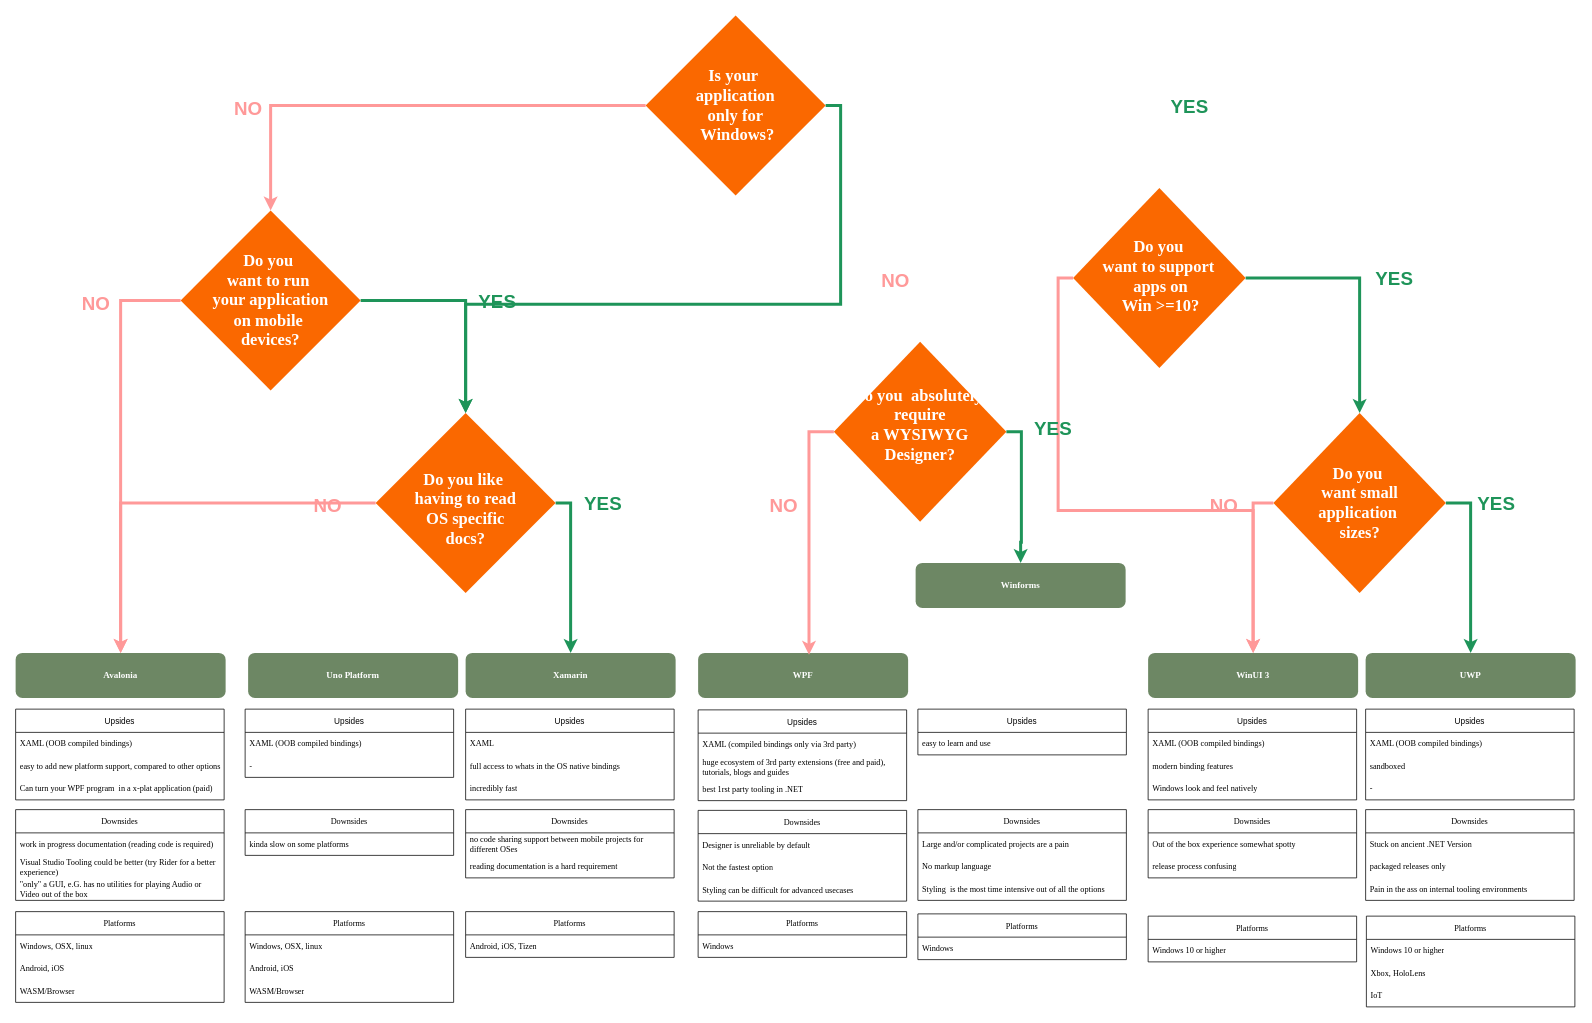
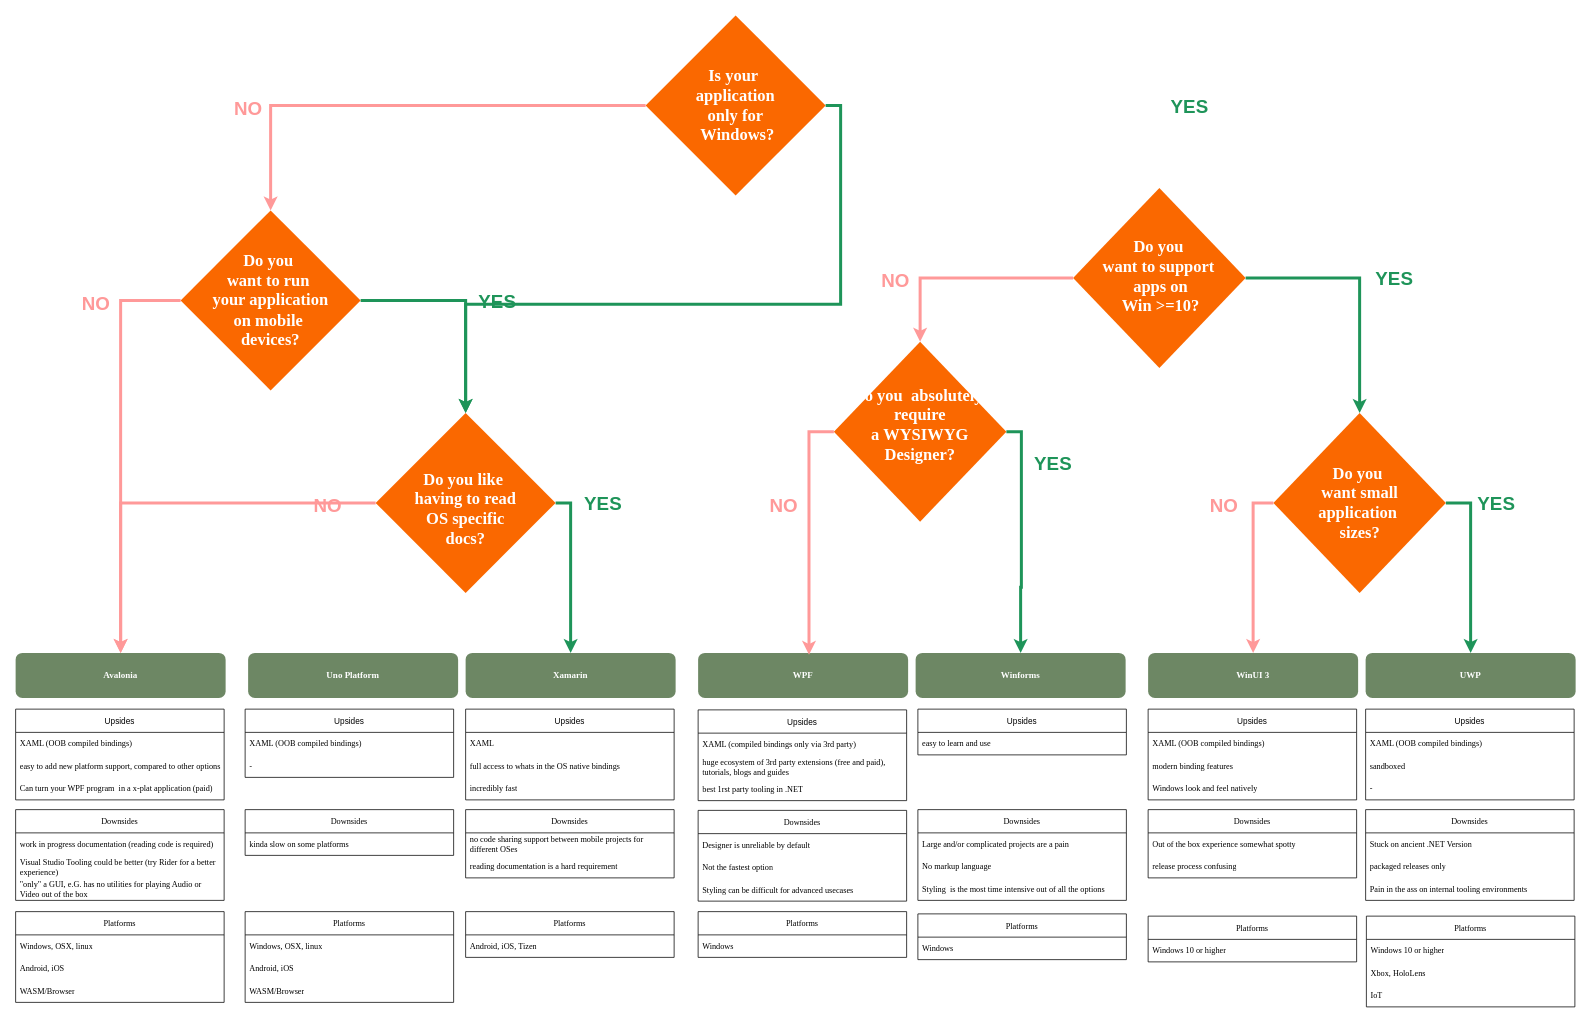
edge "Do you want to support apps onWin >=10?" -> "WinUI 3": now "Do you want to support apps onWin >=10?" -> "Do you absolutely require a WYSIWYG Designer?"
node "Winforms": moved (1020, 585) -> (1020, 675)
